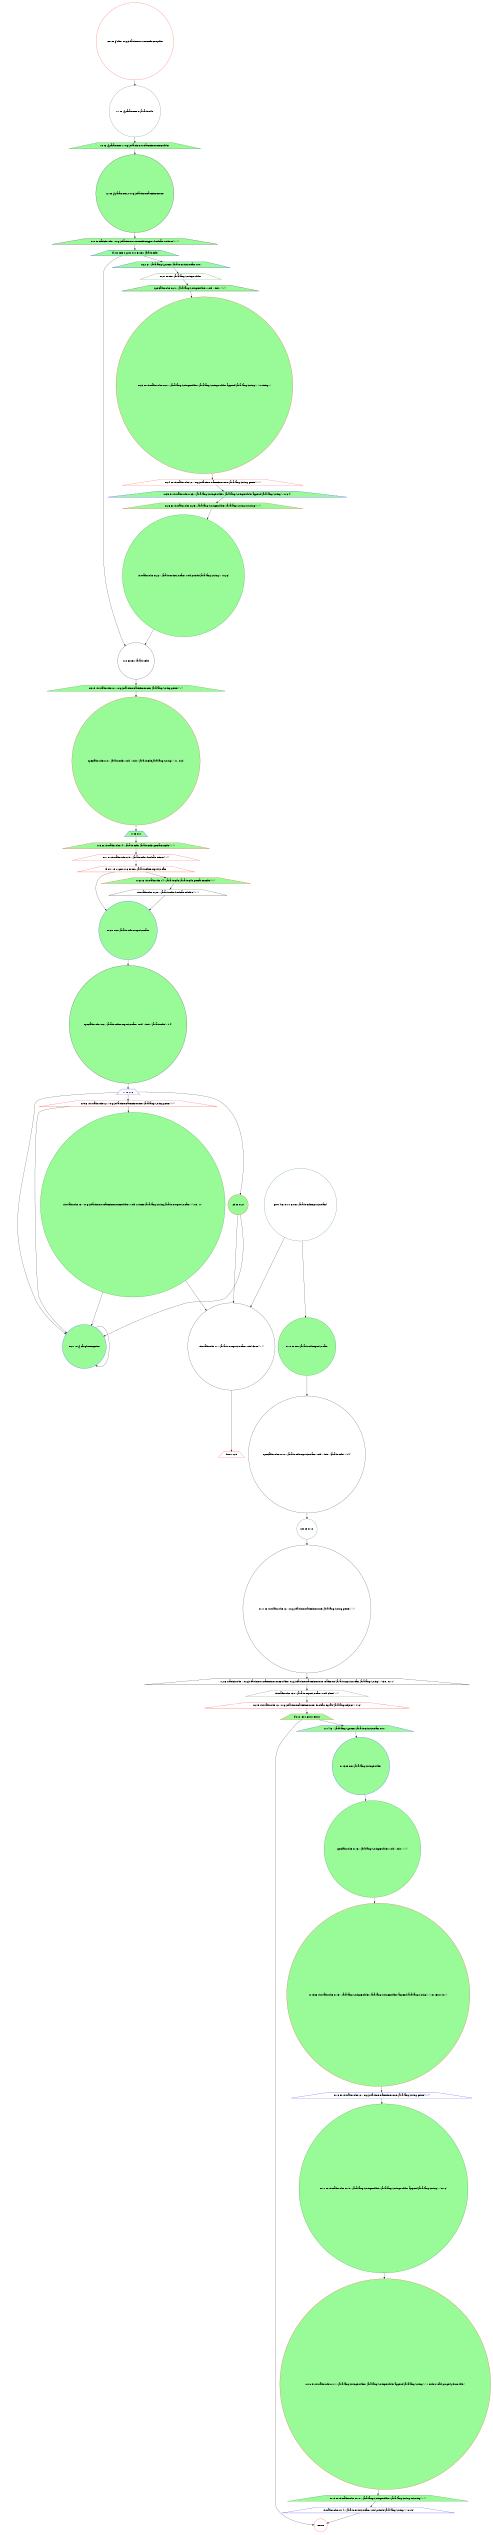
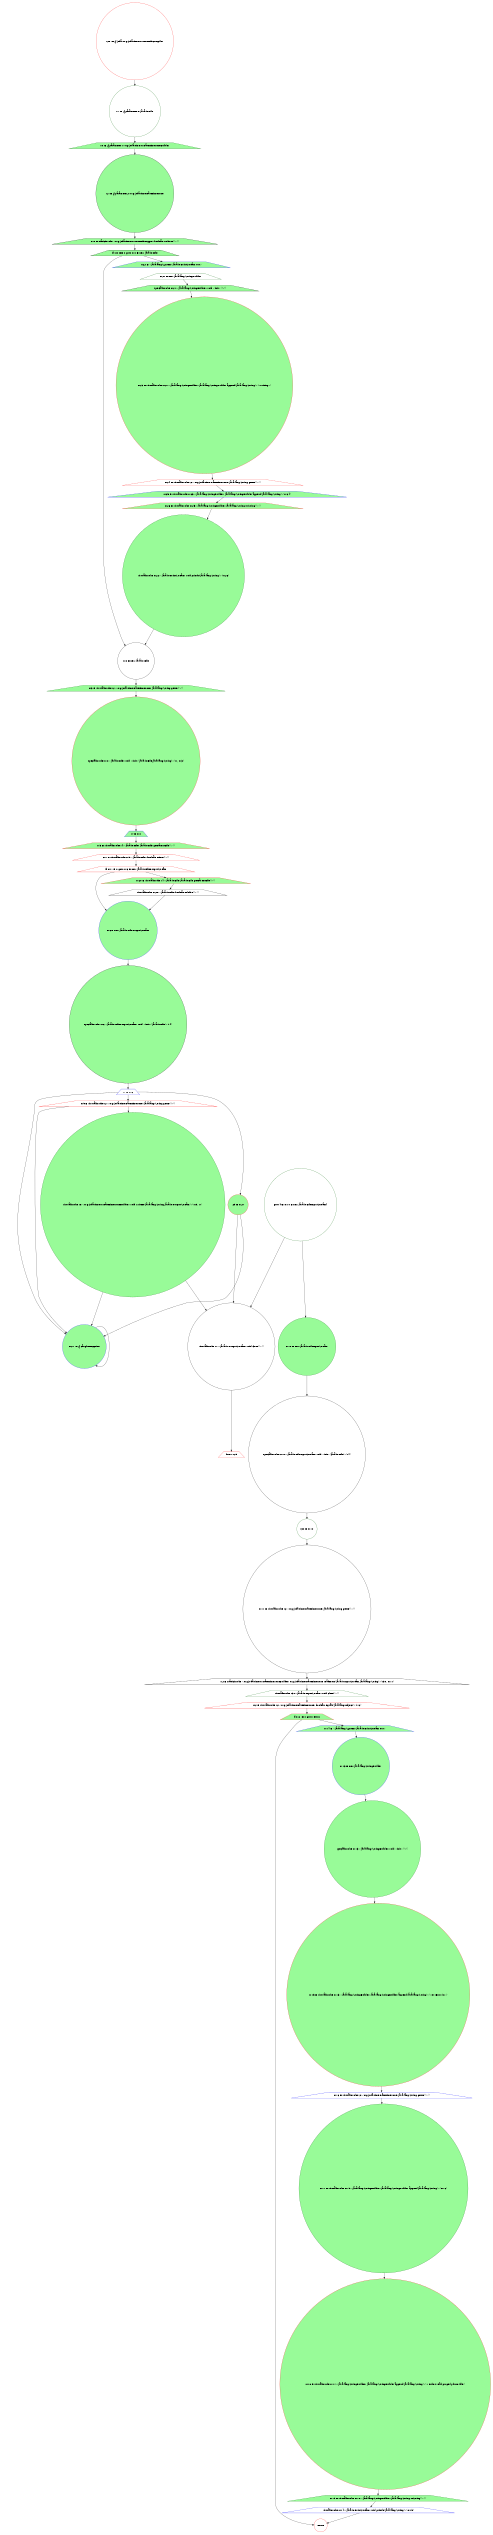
node "r28 := @this: org.joda.time.tz.ZoneInfoCompiler": label "r28 := @this: org.joda.time.tz.ZoneInfoCompiler" -> "r28 := @joda: org.joda.time.tz.ZoneInfoCompiler"
node "if $z0 == 0 goto $r0 = new java.io.File": color blue -> black
edge "$r22 = <java.lang.System: java.io.PrintStream out>" -> "$r21 = new java.lang.StringBuilder": removed
